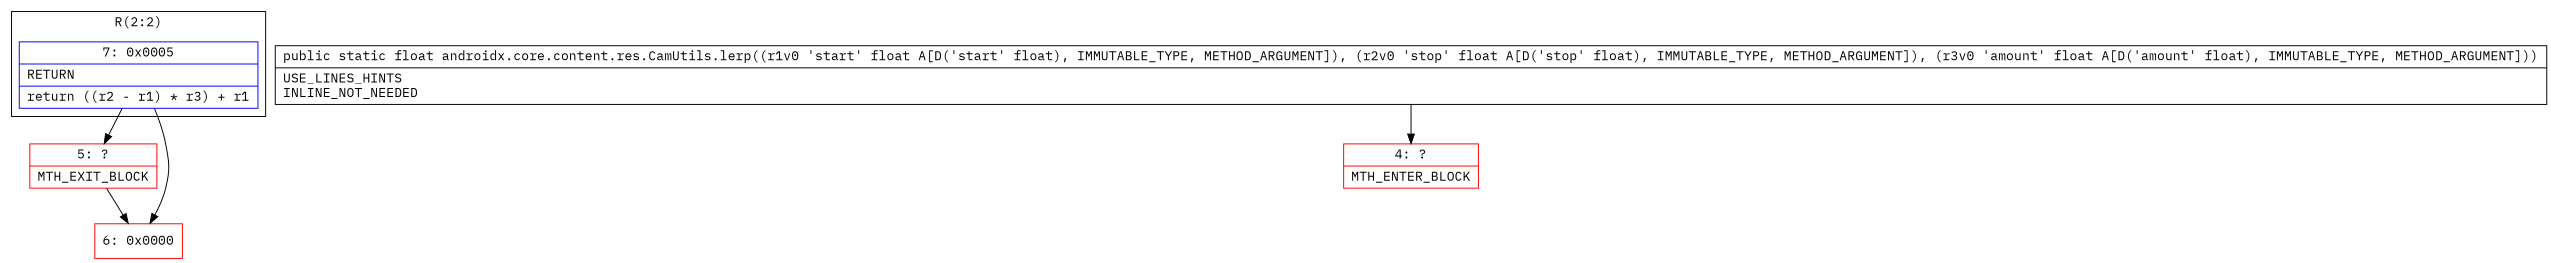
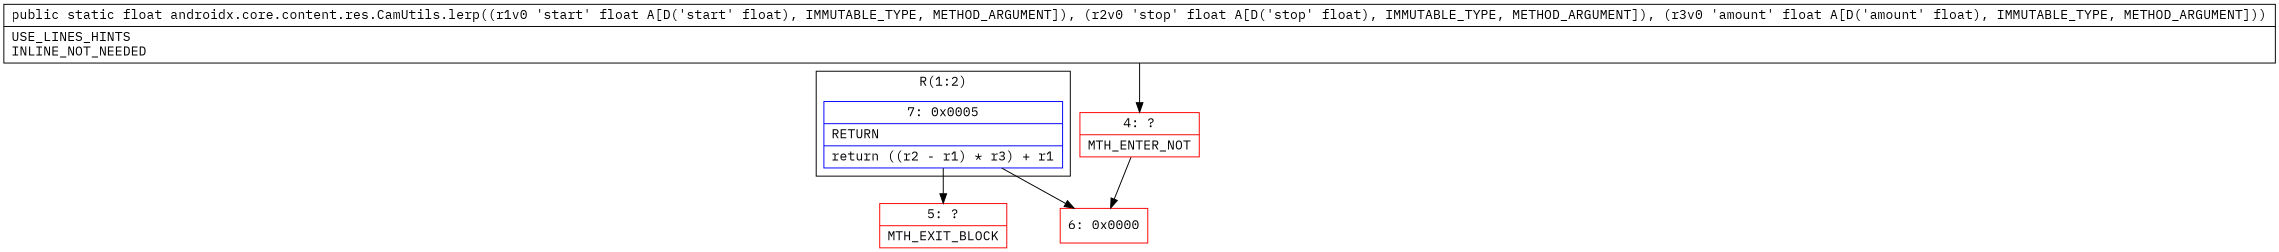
cluster "R(2:2)": label "R(2:2)" -> "R(1:2)"
node "4: ?": text "MTH_ENTER_BLOCK" -> "MTH_ENTER_NOT"
edge "5: ?" -> "6: 0x0000": now "4: ?" -> "6: 0x0000"
